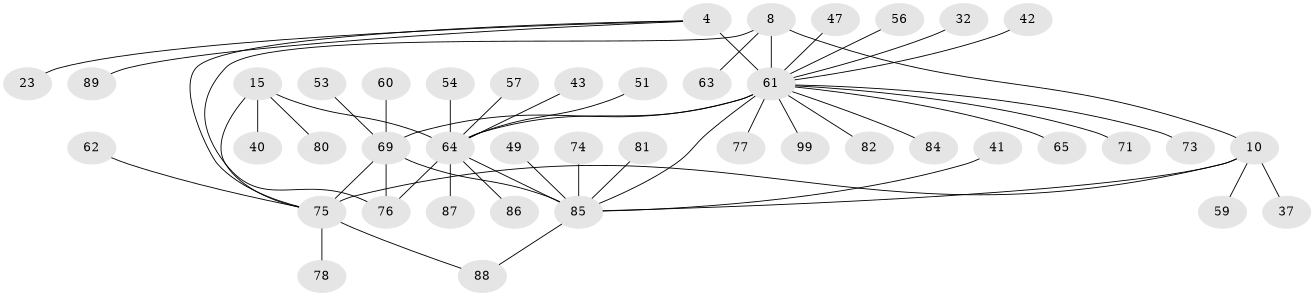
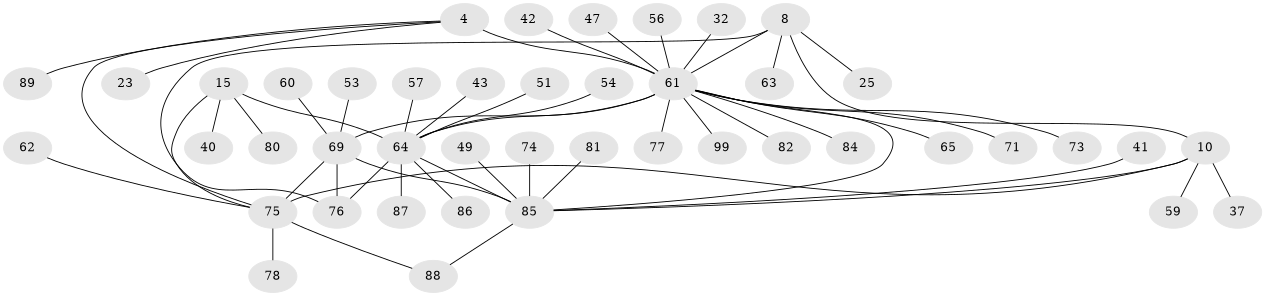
node "25": added
